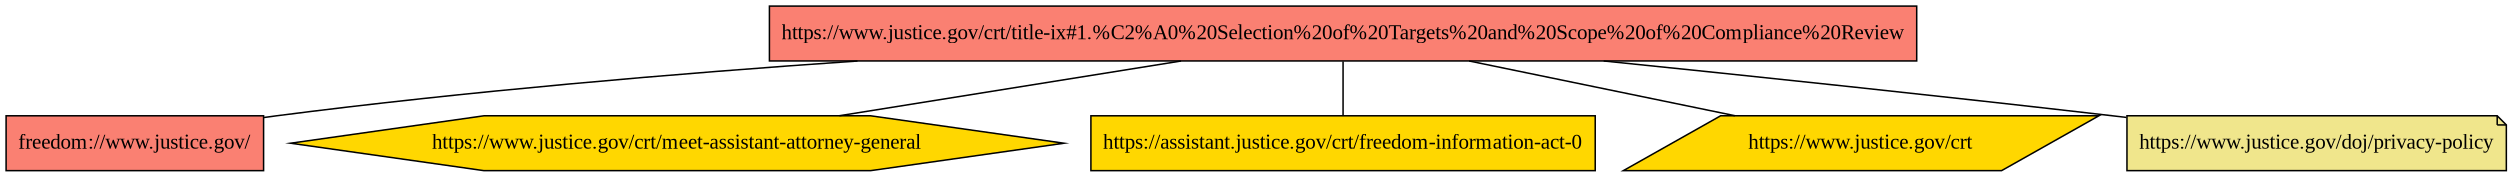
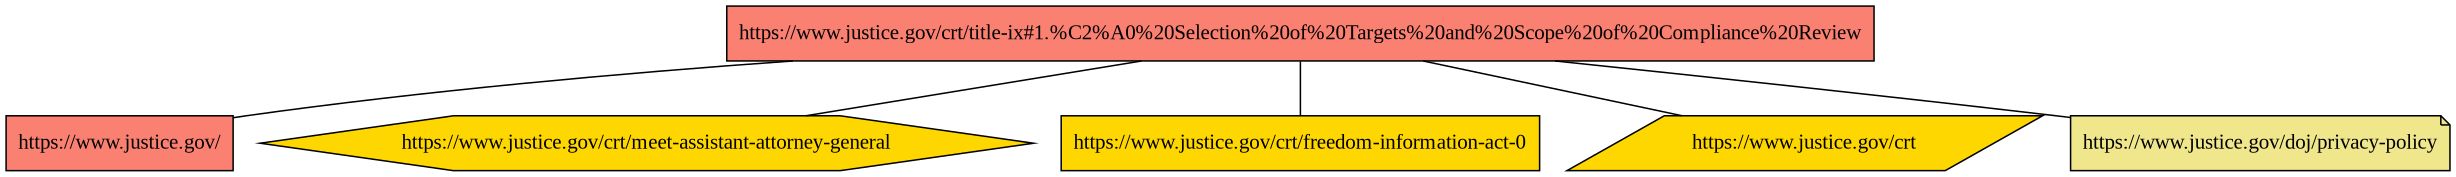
node "freedom://www.justice.gov/": label "freedom://www.justice.gov/" -> "https://www.justice.gov/"
node "https://assistant.justice.gov/crt/freedom-information-act-0": label "https://assistant.justice.gov/crt/freedom-information-act-0" -> "https://www.justice.gov/crt/freedom-information-act-0"
